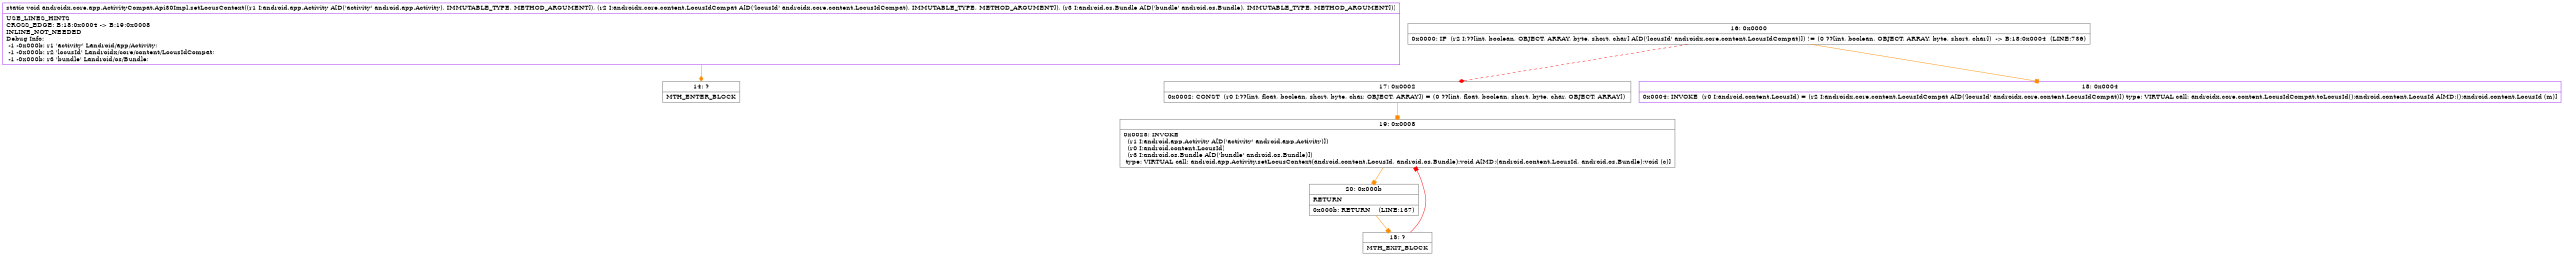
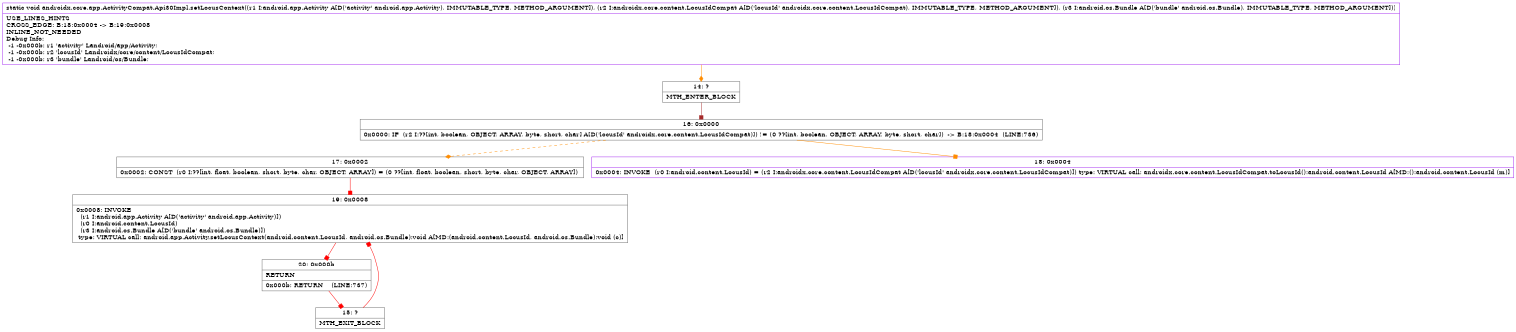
edge "16: 0x0000" -> "17: 0x0002": color red -> darkorange
edge "14: ?" -> "16: 0x0000": added
edge "17: 0x0002" -> "19: 0x0008": color darkorange -> red
node "19: 0x0008": text "0x0028: INVOKE" -> "0x0008: INVOKE"
edge "19: 0x0008" -> "20: 0x000b": color darkorange -> red
node "20: 0x000b": text "0x000b: RETURN    (LINE:137)" -> "0x000b: RETURN    (LINE:737)"
edge "20: 0x000b" -> "15: ?": color darkorange -> red
